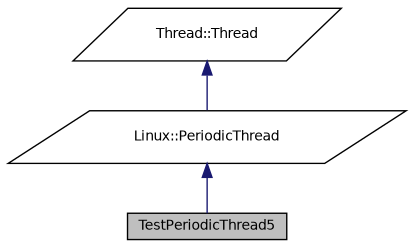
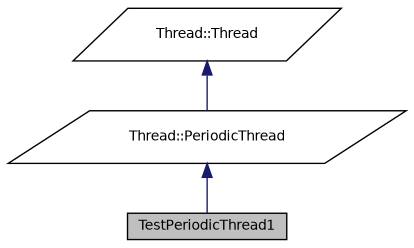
node "Linux::PeriodicThread": label "Linux::PeriodicThread" -> "Thread::PeriodicThread"
node "TestPeriodicThread5": label "TestPeriodicThread5" -> "TestPeriodicThread1"
